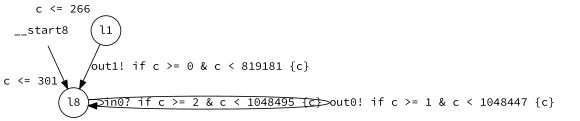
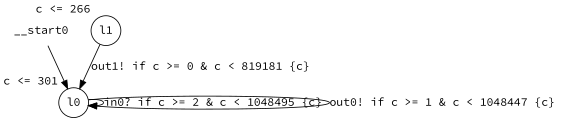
node "__start8": label "__start8" -> "__start0"
node "l8 c <= 301": label "l8 c <= 301" -> "l0 c <= 301"
